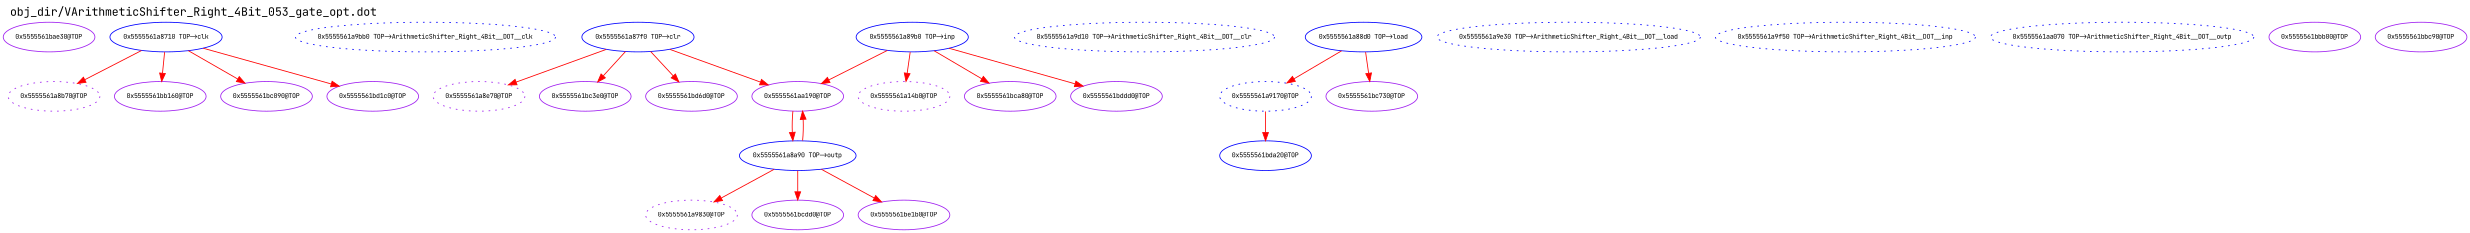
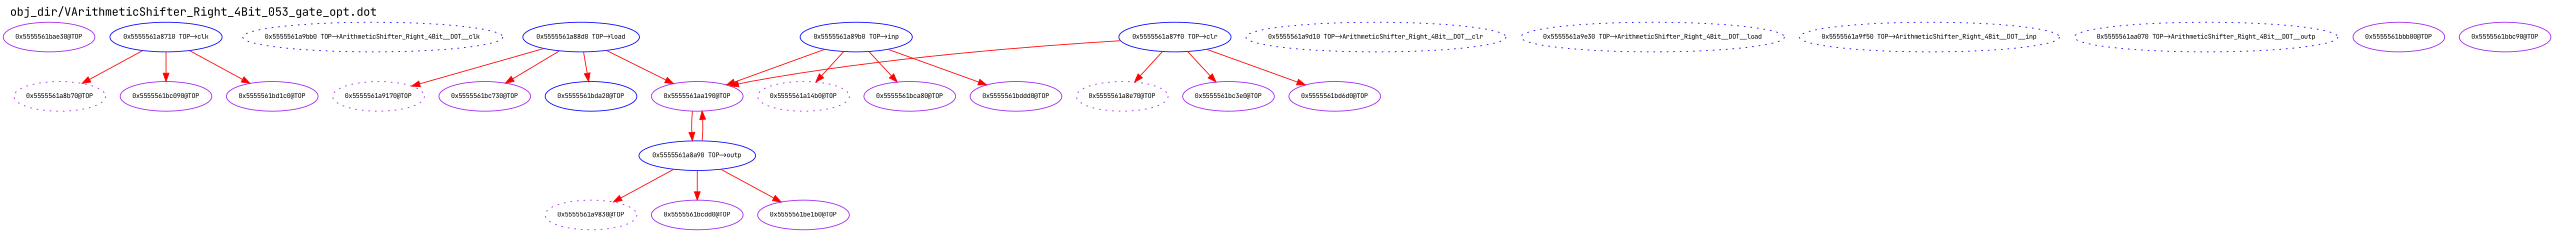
edge "0x5555561a88d0 TOP->load" -> "0x5555561aa190@TOP": added
node "0x5555561bb160@TOP": removed
node "0x5555561a9170@TOP": color blue -> purple
edge "0x5555561a9170@TOP" -> "0x5555561bda20@TOP": now "0x5555561a88d0 TOP->load" -> "0x5555561bda20@TOP"
